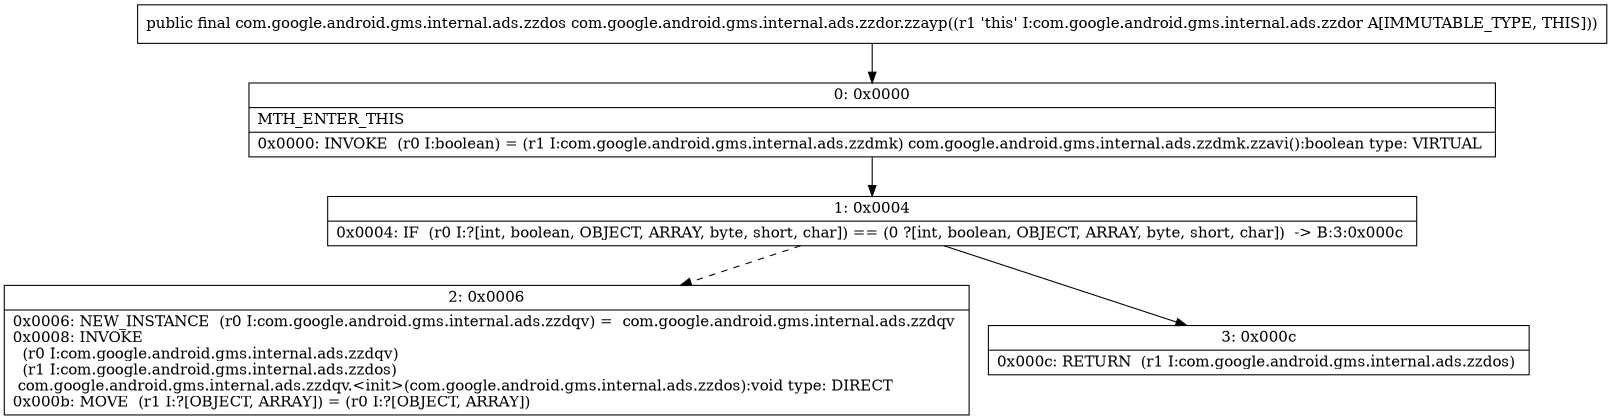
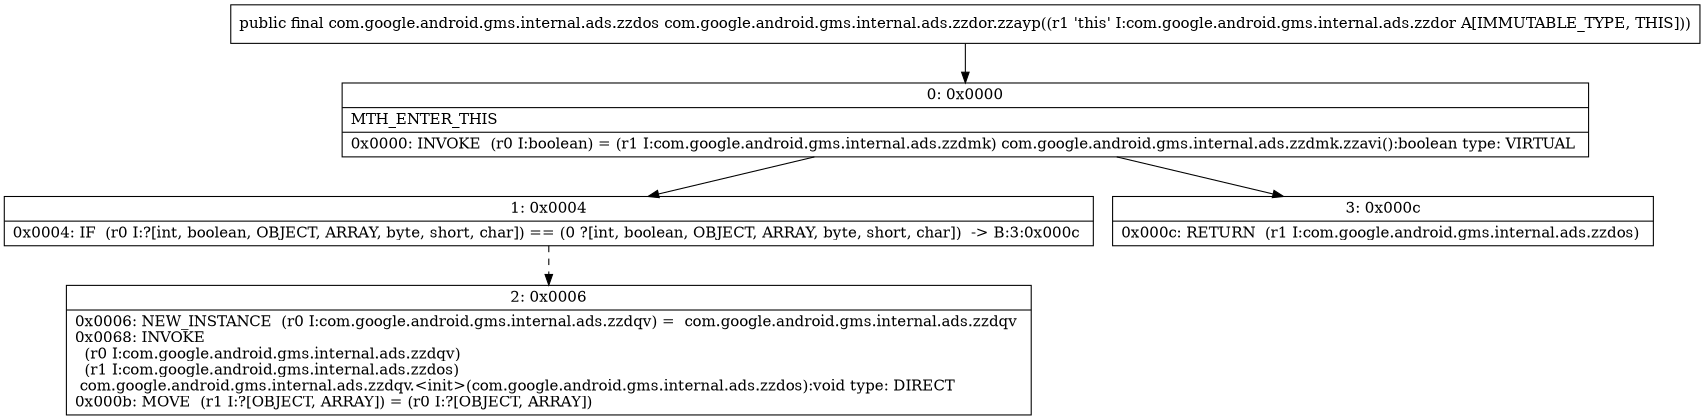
edge "1: 0x0004" -> "3: 0x000c": now "0: 0x0000" -> "3: 0x000c"
node "2: 0x0006": text "0x0008: INVOKE" -> "0x0068: INVOKE"
